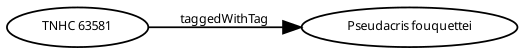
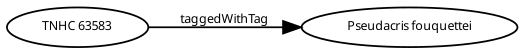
node "TNHC 63581": label "TNHC 63581" -> "TNHC 63583"
